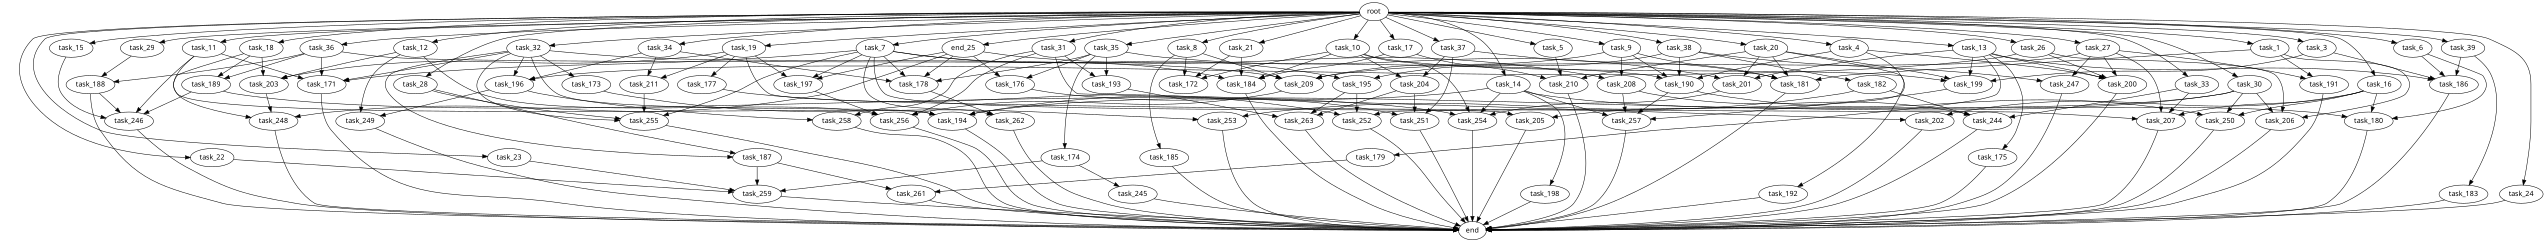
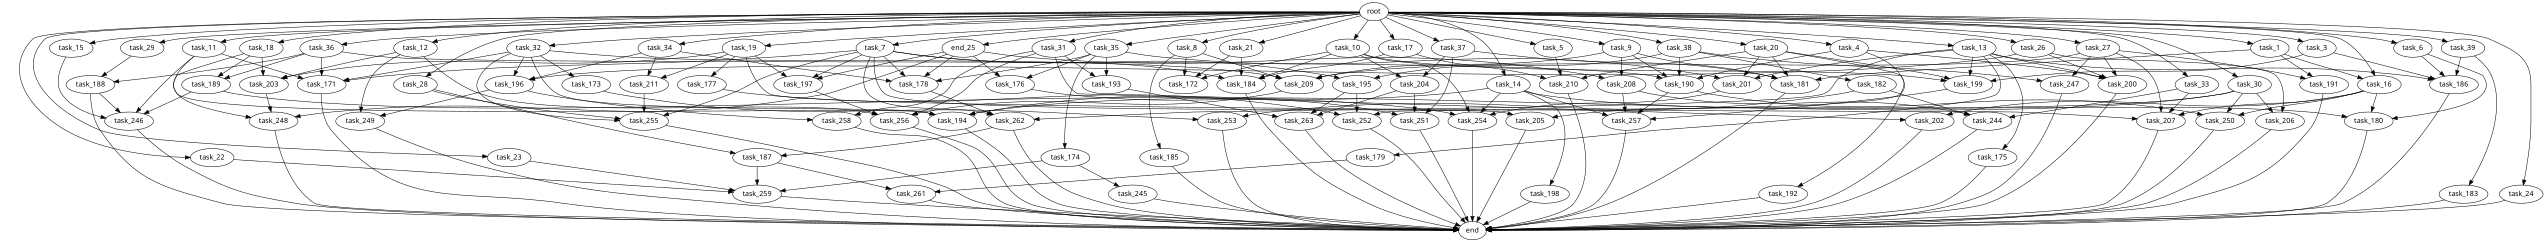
edge "task_1" -> "task_206": now "task_1" -> "task_16"
edge "task_13" -> "task_262": added
edge "task_32" -> "task_187": now "task_262" -> "task_187"
